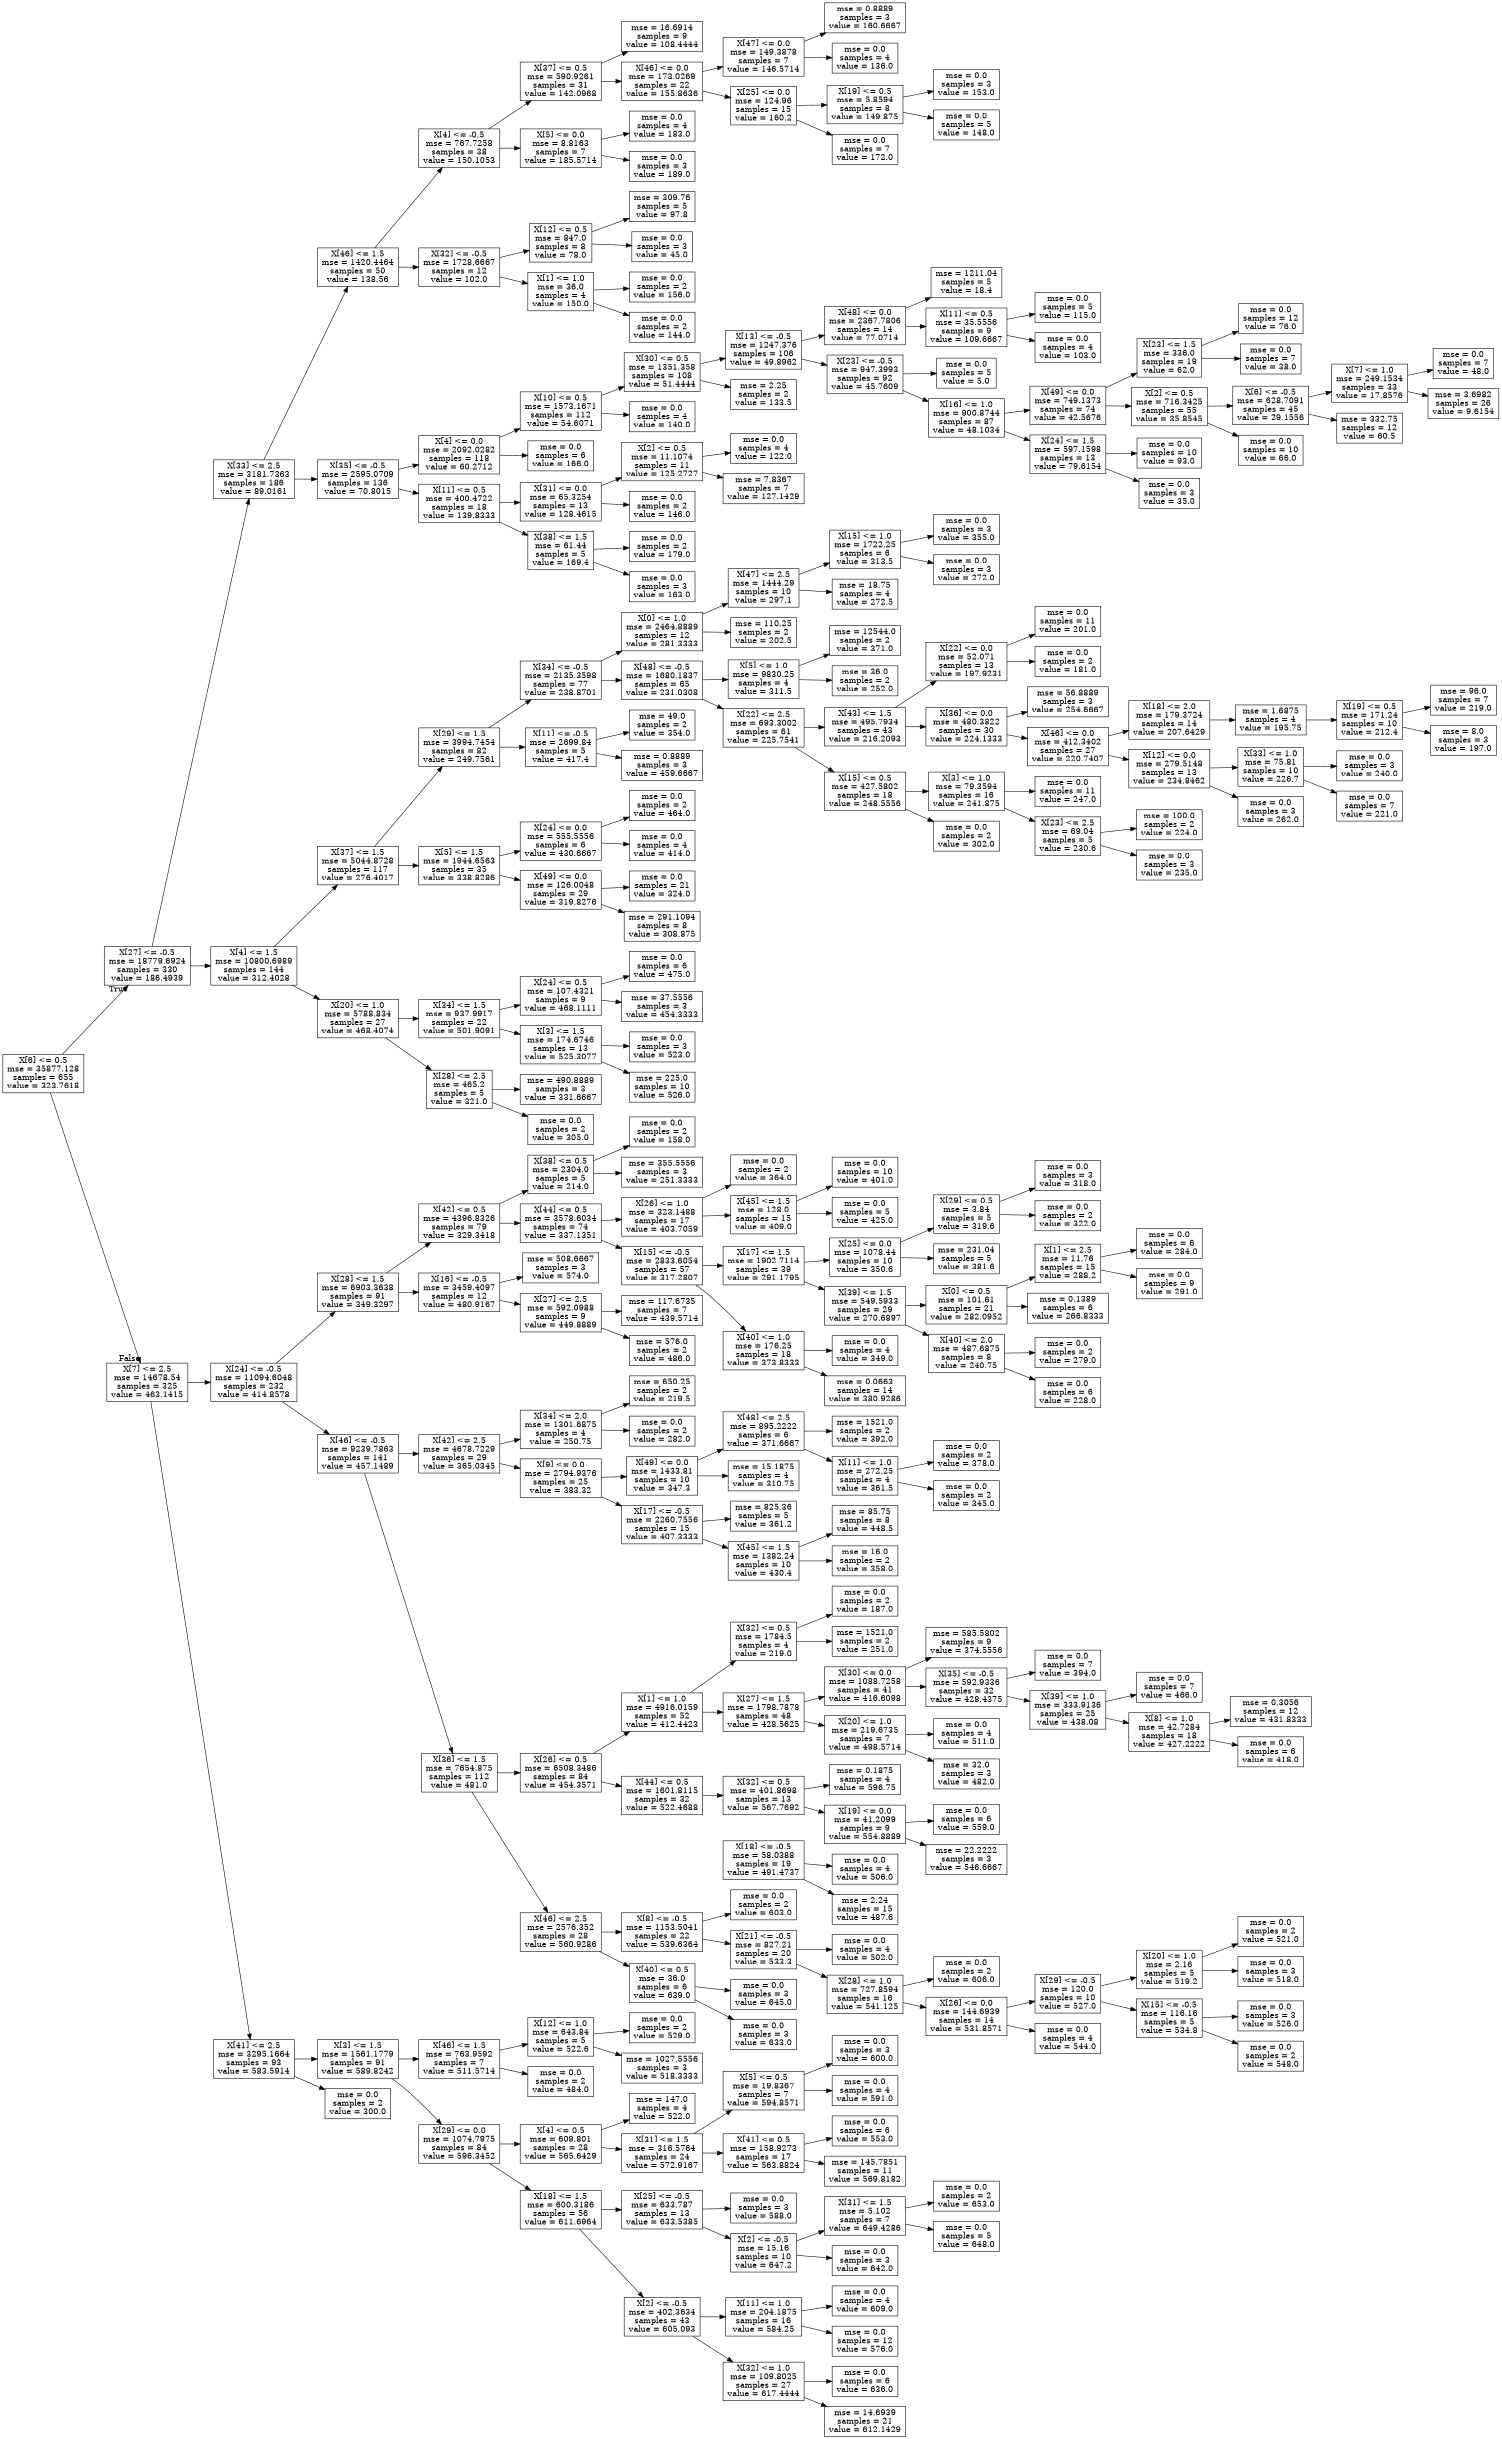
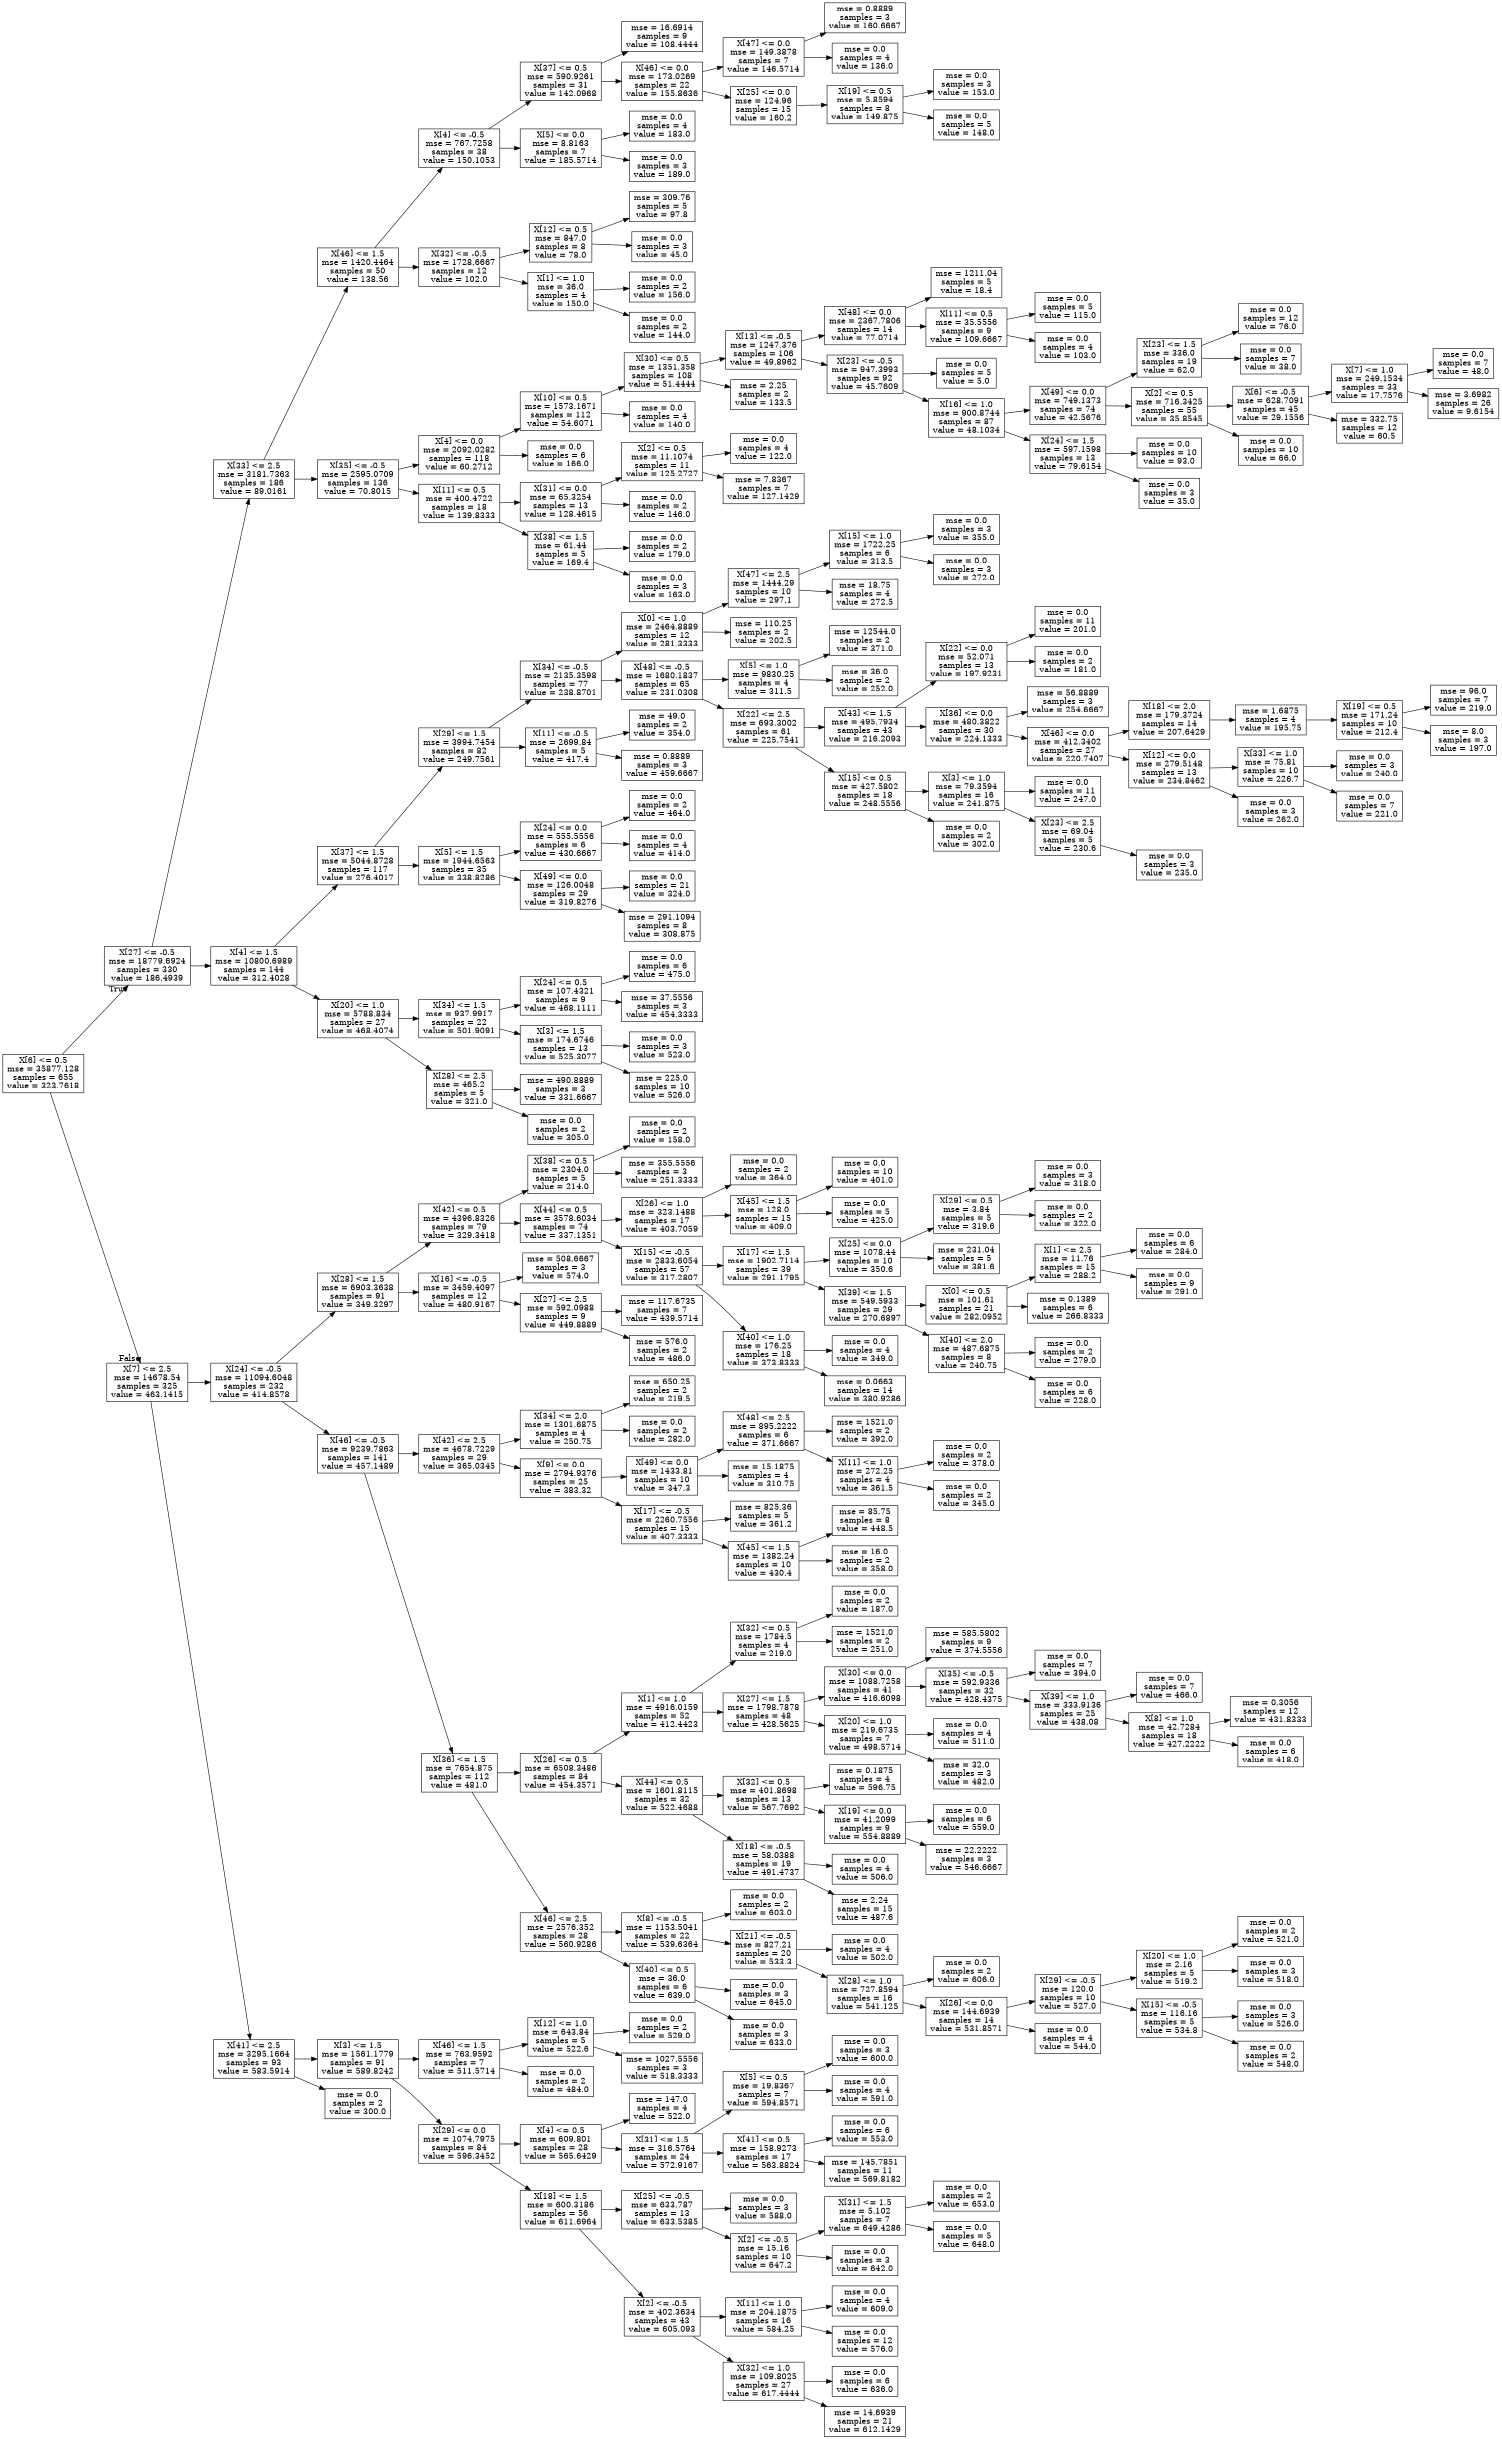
node "mse = 0.0 samples = 7 value = 172.0": removed
node "X[7] <= 1.0 mse = 249.1534 samples = 33 value = 17.8576": label "X[7] <= 1.0 mse = 249.1534 samples = 33 value = 17.8576" -> "X[7] <= 1.0 mse = 249.1534 samples = 33 value = 17.7576"
node "mse = 100.0 samples = 2 value = 224.0": removed
edge "X[44] <= 0.5 mse = 1601.8115 samples = 32 value = 522.4688" -> "X[18] <= -0.5 mse = 58.0388 samples = 19 value = 491.4737": added
